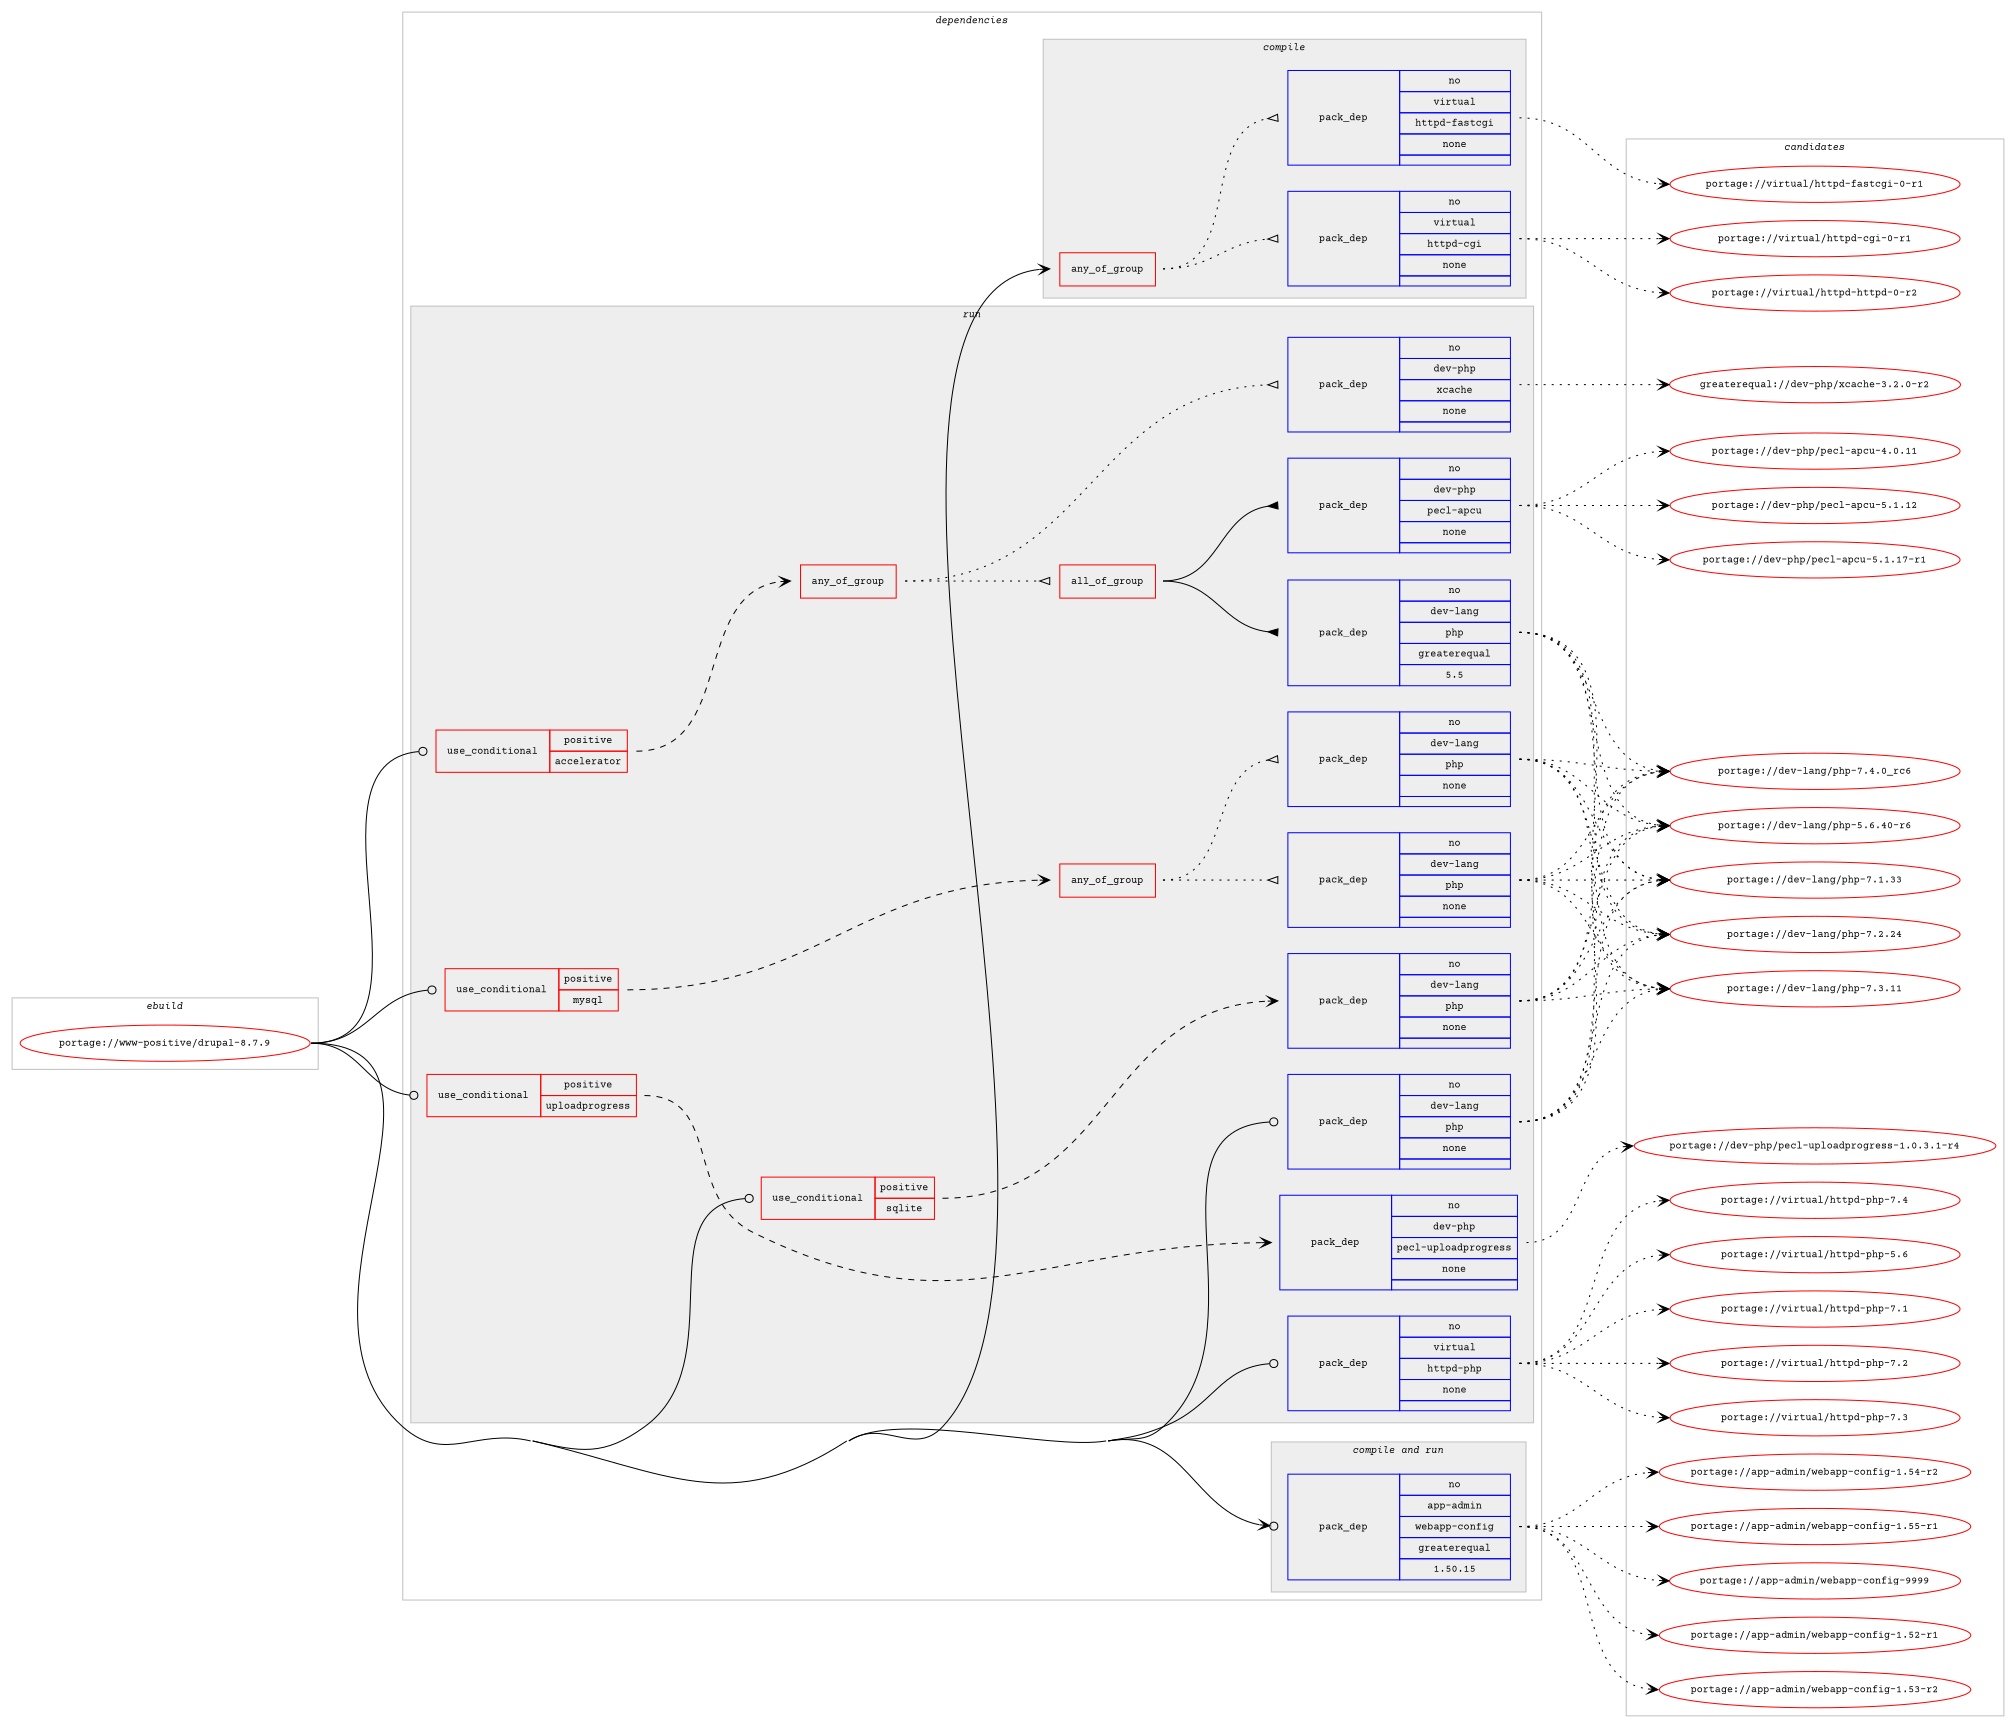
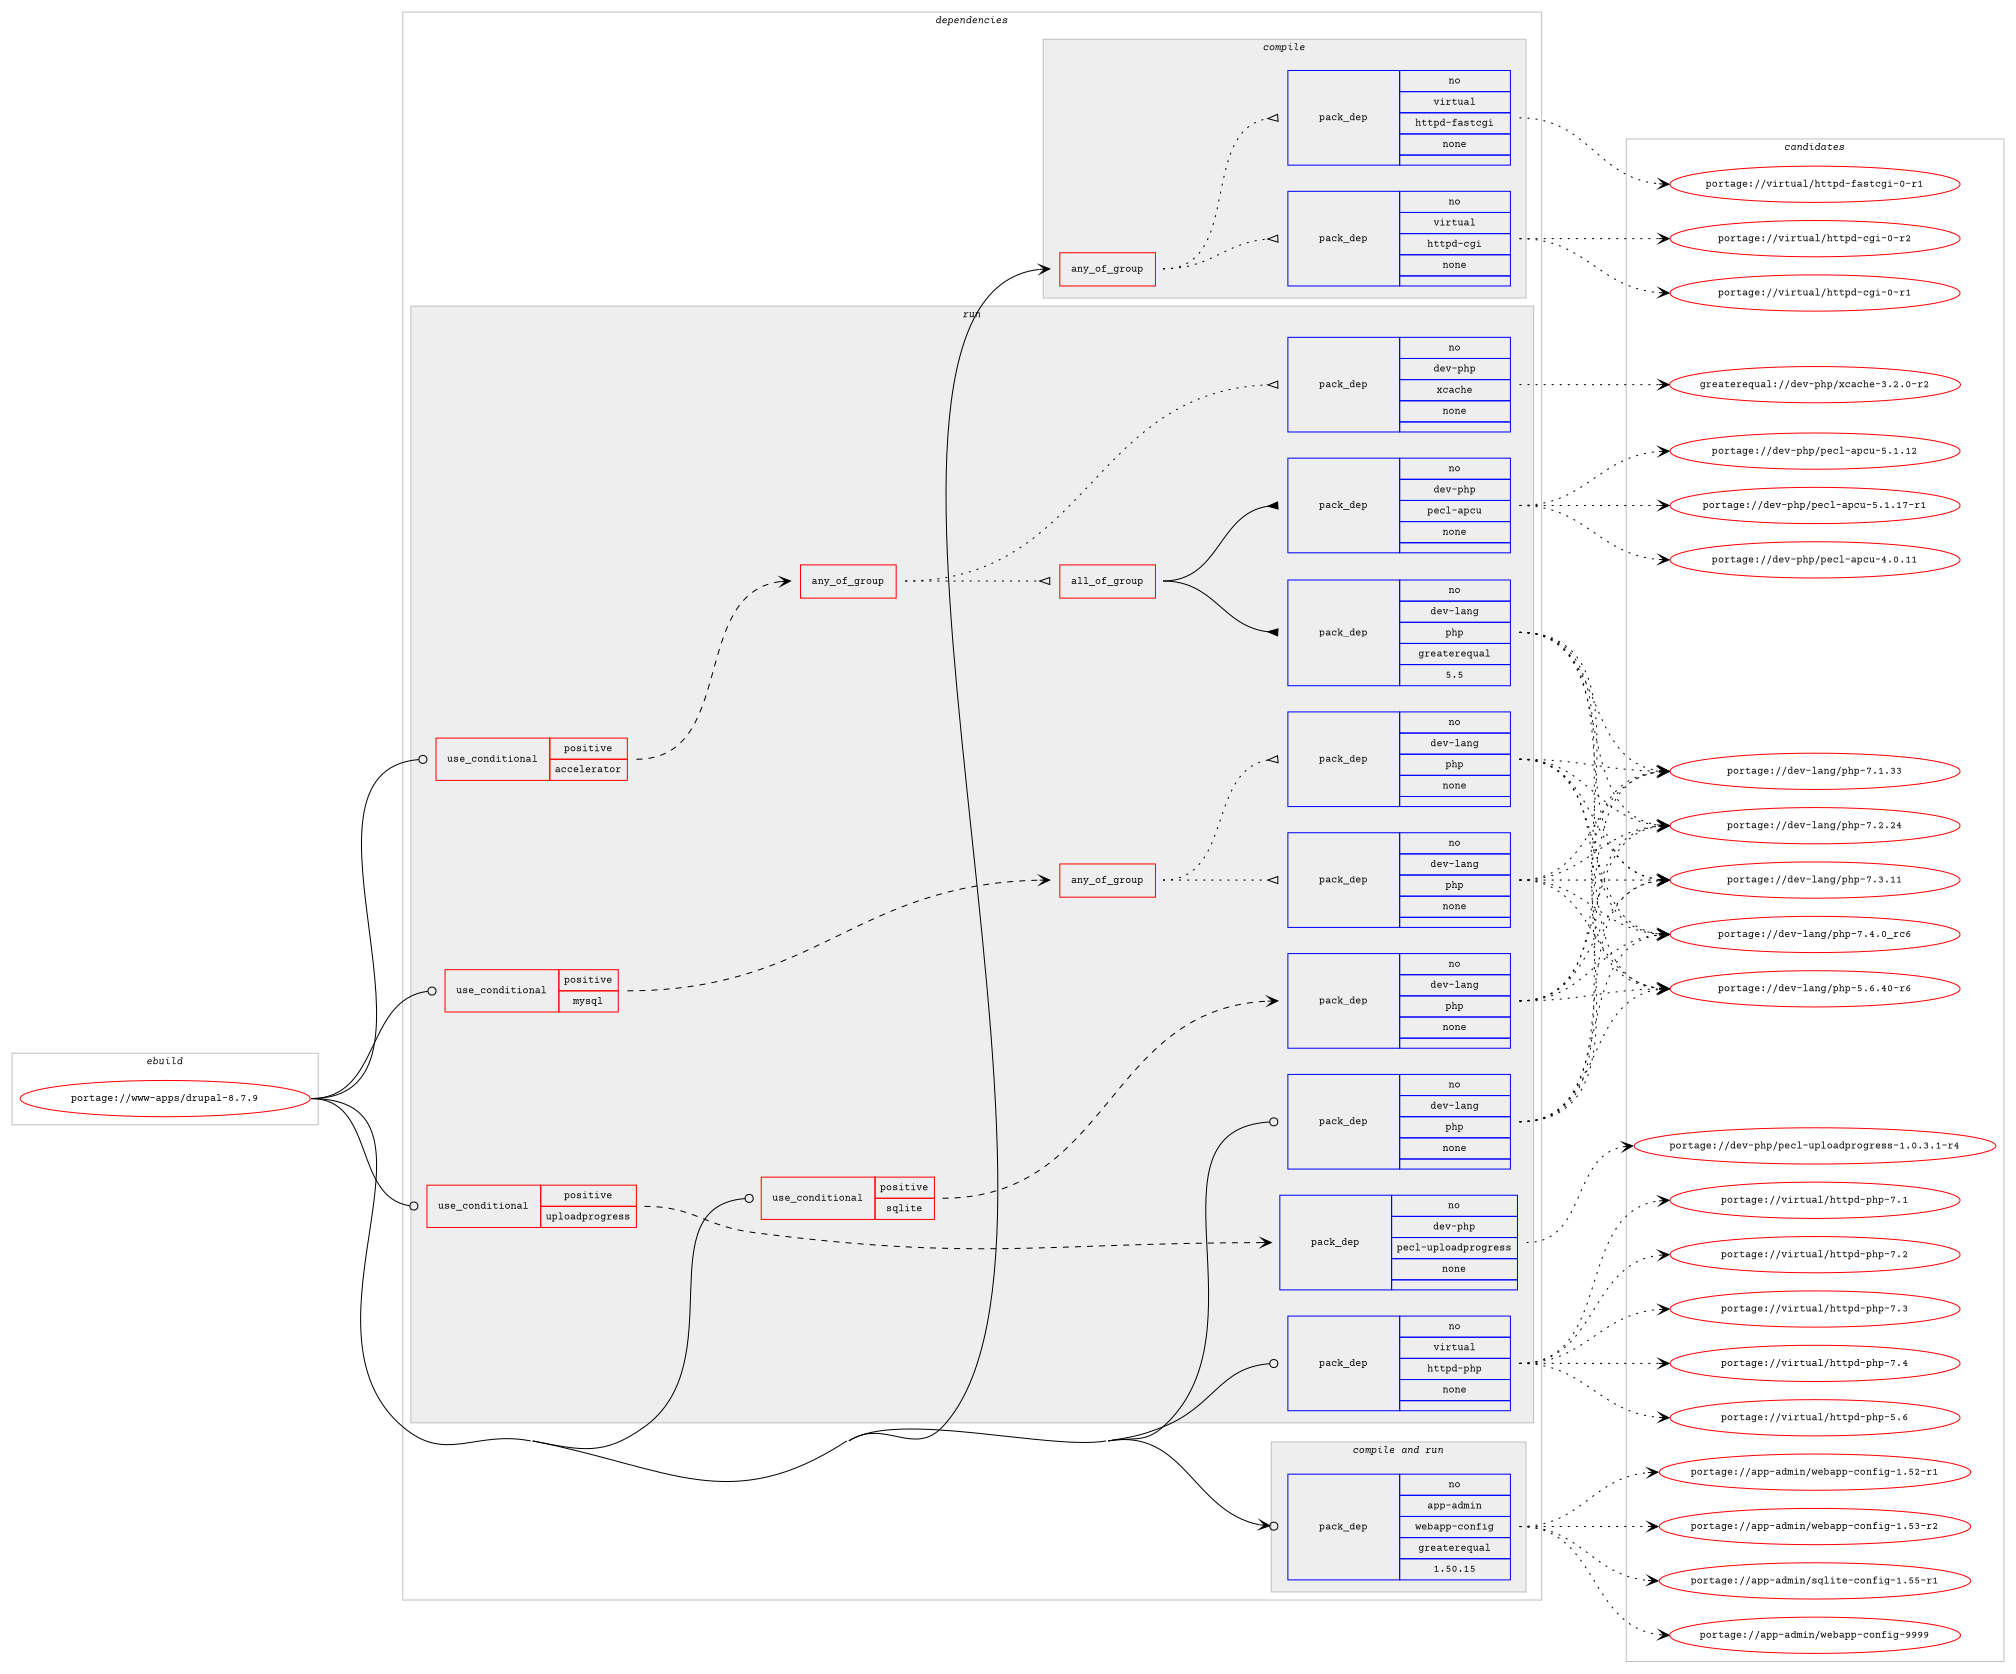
node "portage://virtual/httpd-httpd-0-r2": label "portage://virtual/httpd-httpd-0-r2" -> "portage://virtual/httpd-cgi-0-r2"
node "portage://www-positive/drupal-8.7.9": label "portage://www-positive/drupal-8.7.9" -> "portage://www-apps/drupal-8.7.9"
node "portage://app-admin/webapp-config-1.54-r2": removed
node "portage://app-admin/webapp-config-1.55-r1": label "portage://app-admin/webapp-config-1.55-r1" -> "portage://app-admin/sqlite-config-1.55-r1"
